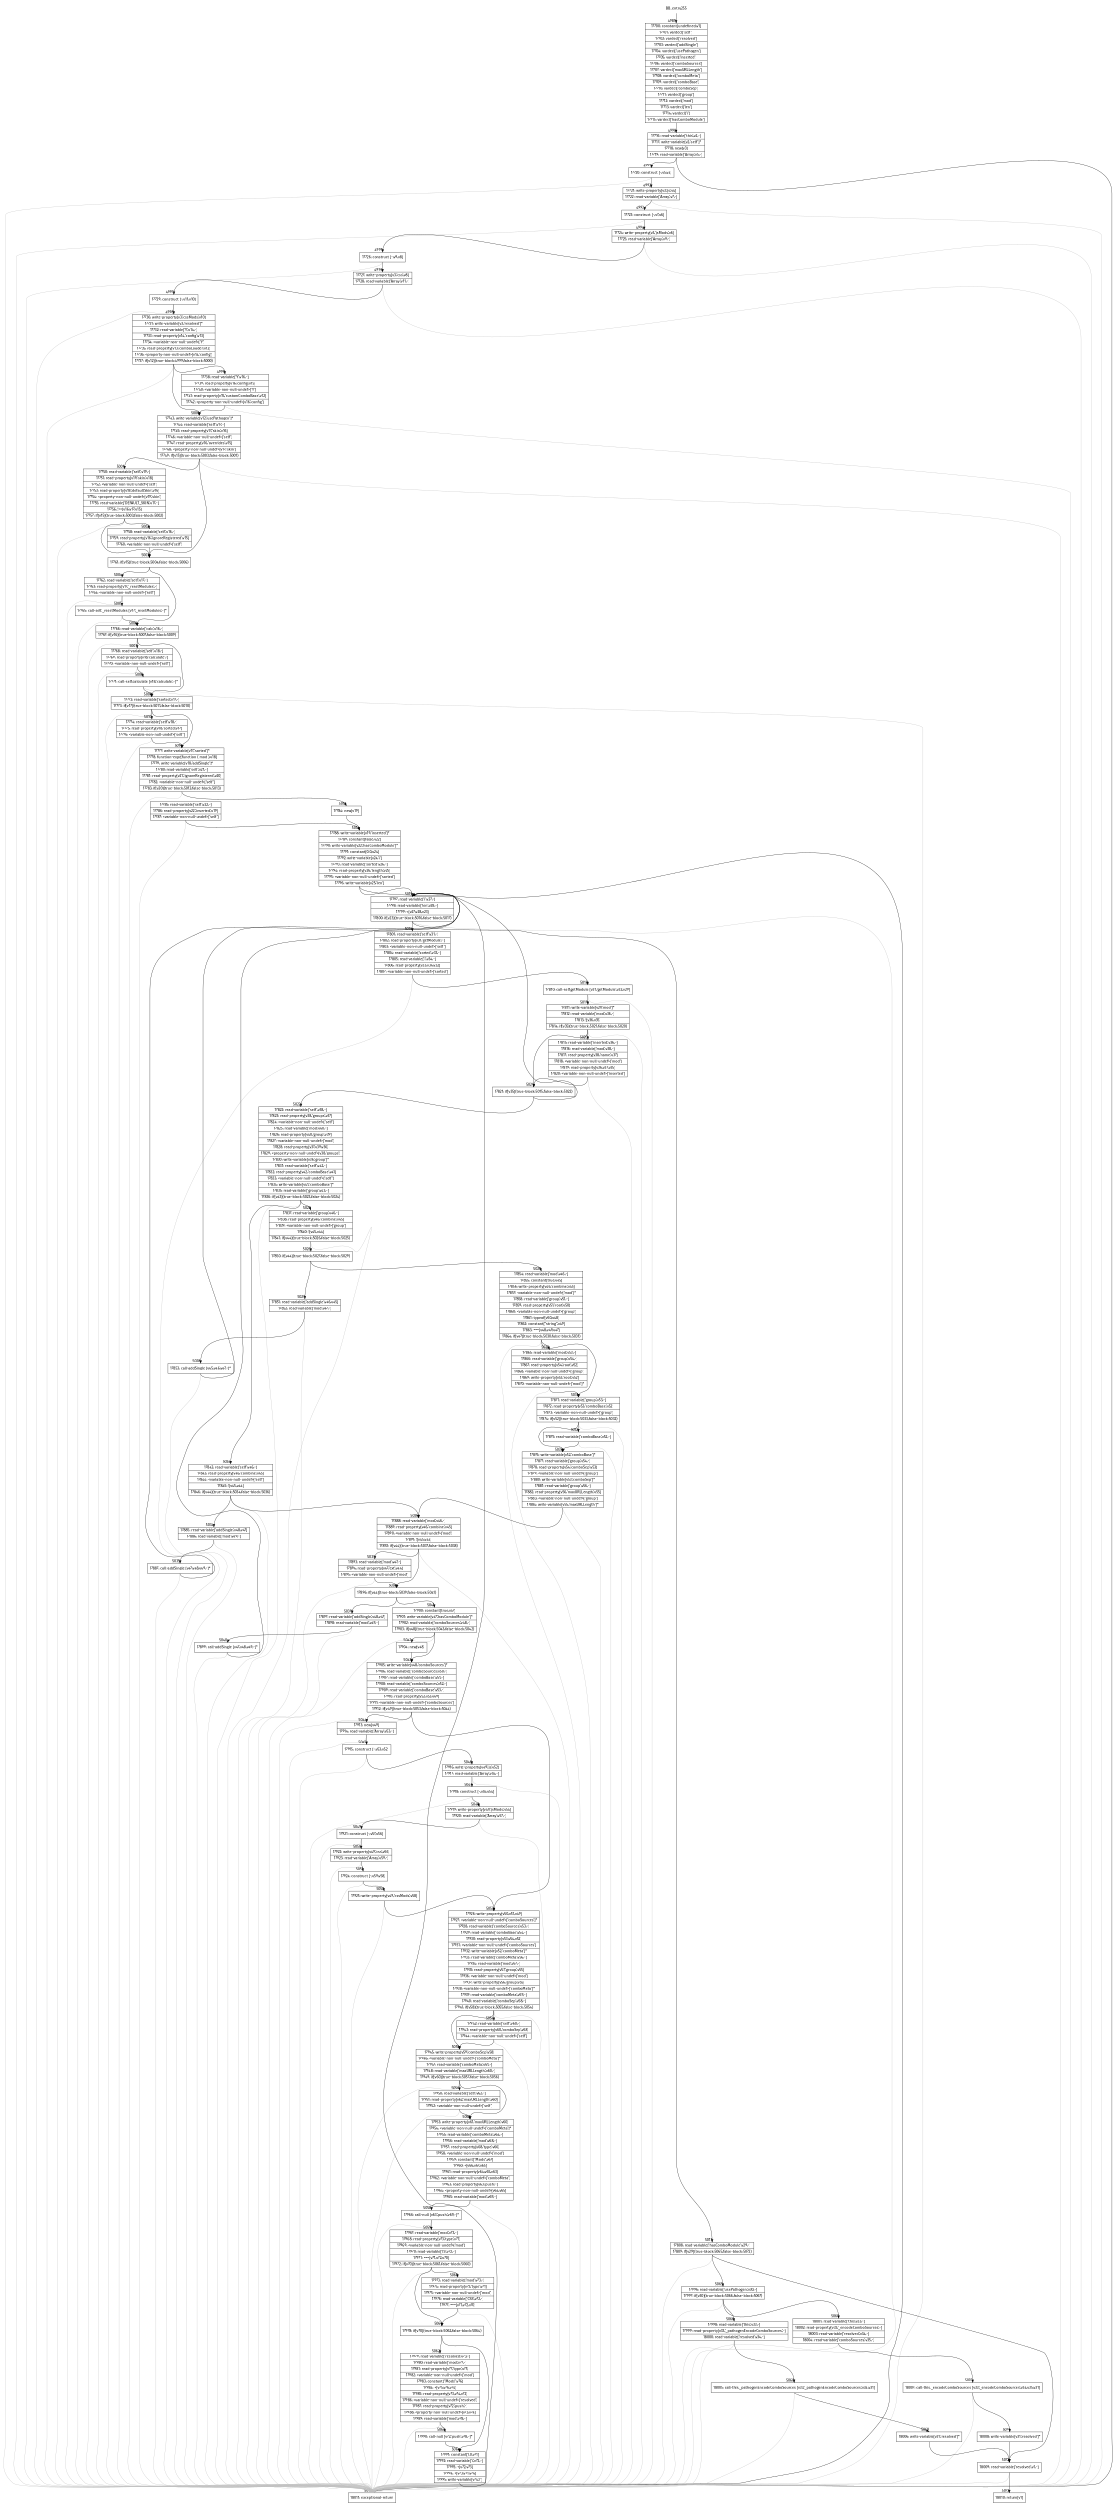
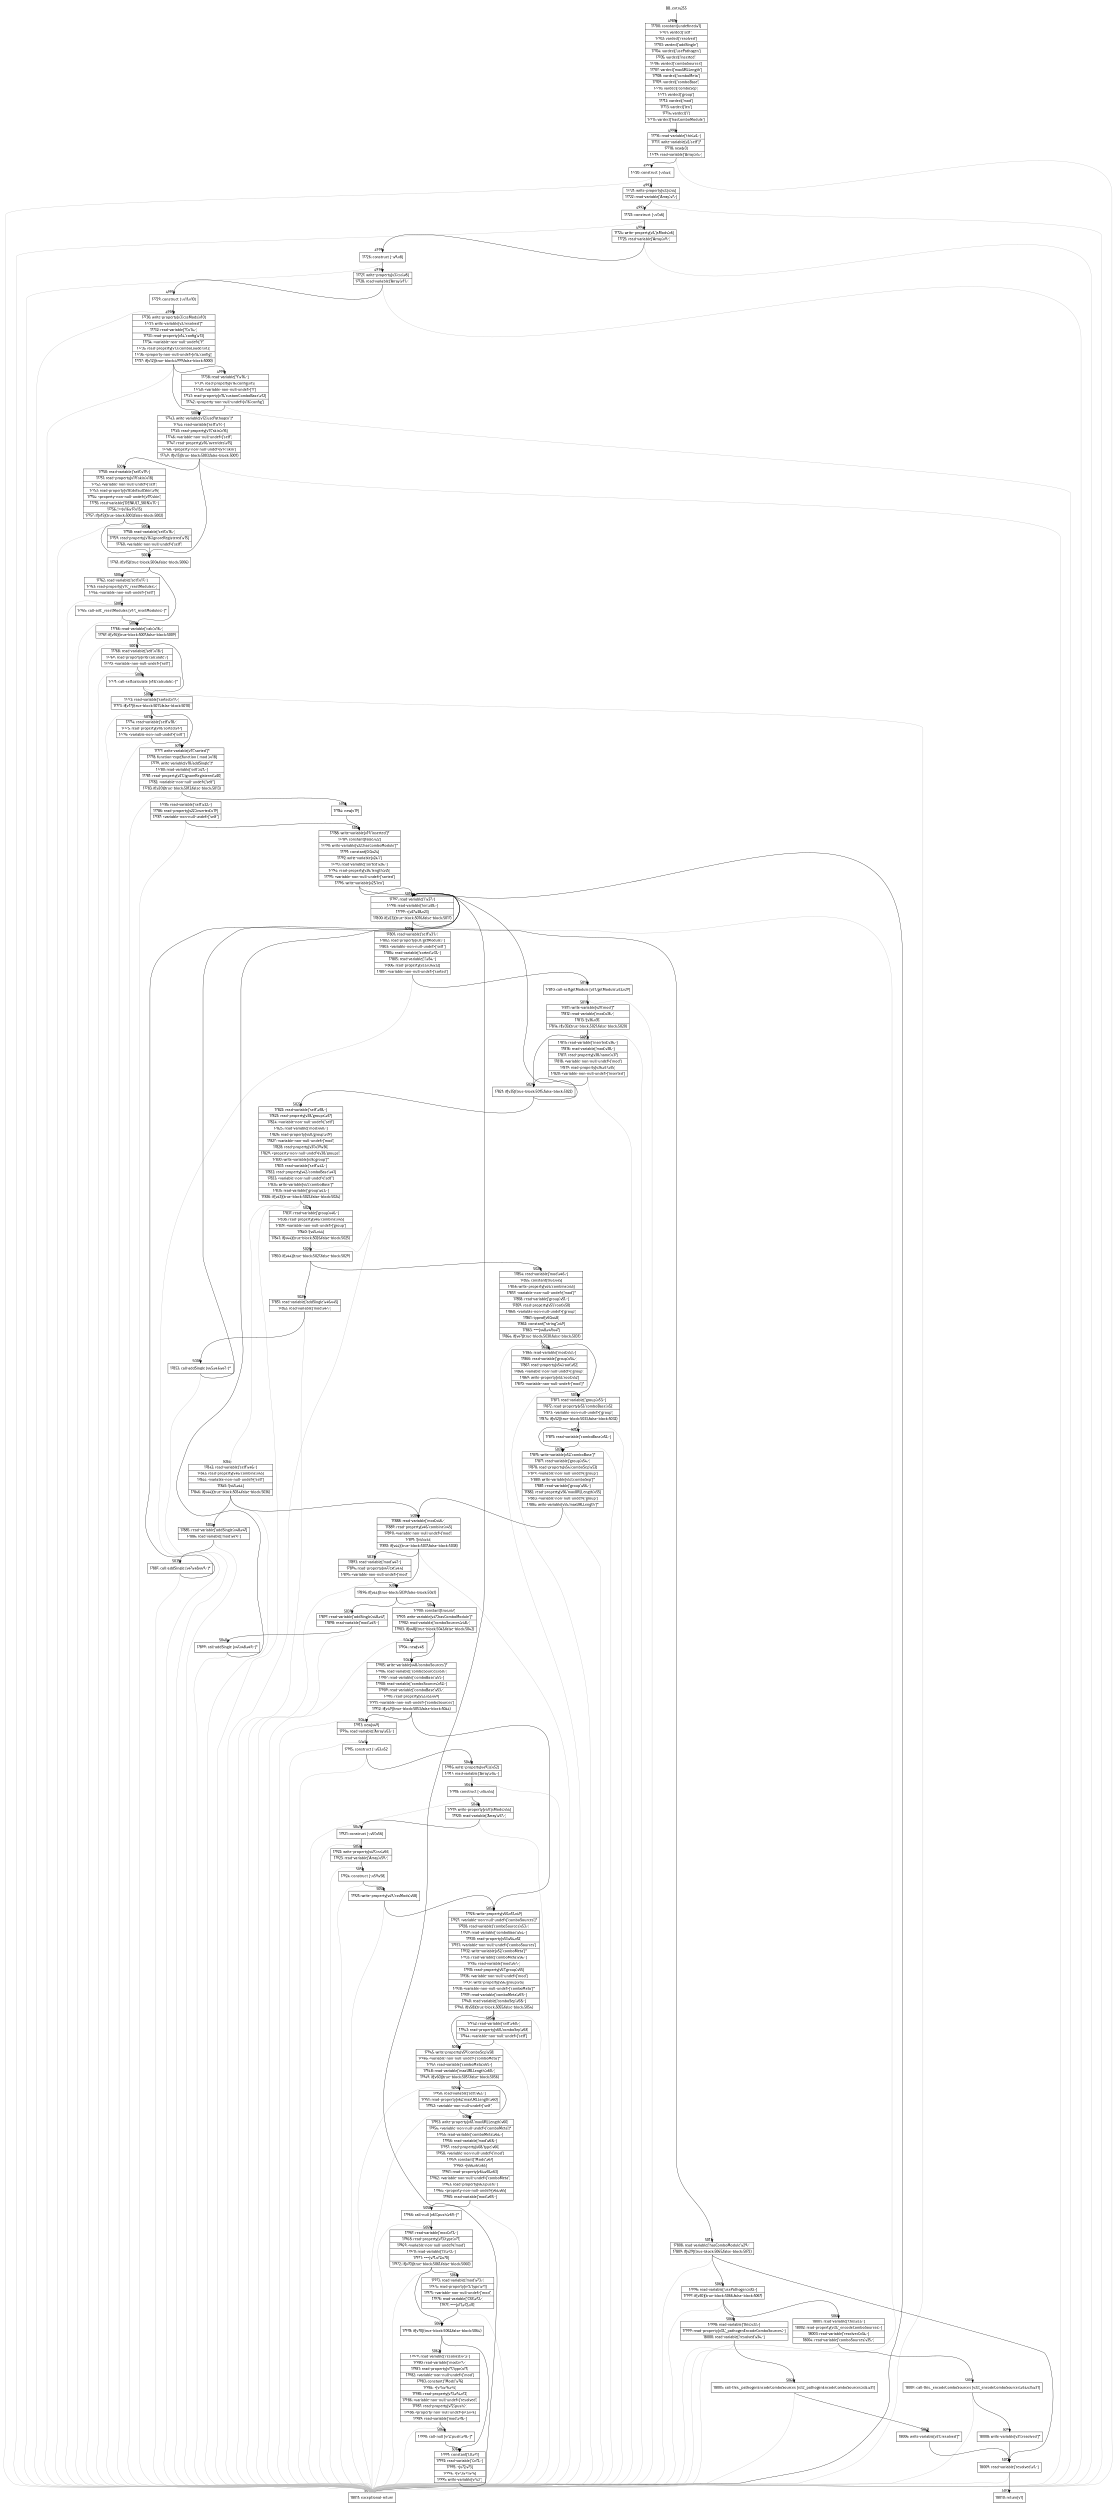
edge "17822: read-variable['self',v38,-]" -> "17842: read-variable['self',v46,-]": color black -> gray
edge "17716: read-variable['this',v2,-]" -> "18011: exceptional-return": color black -> gray
